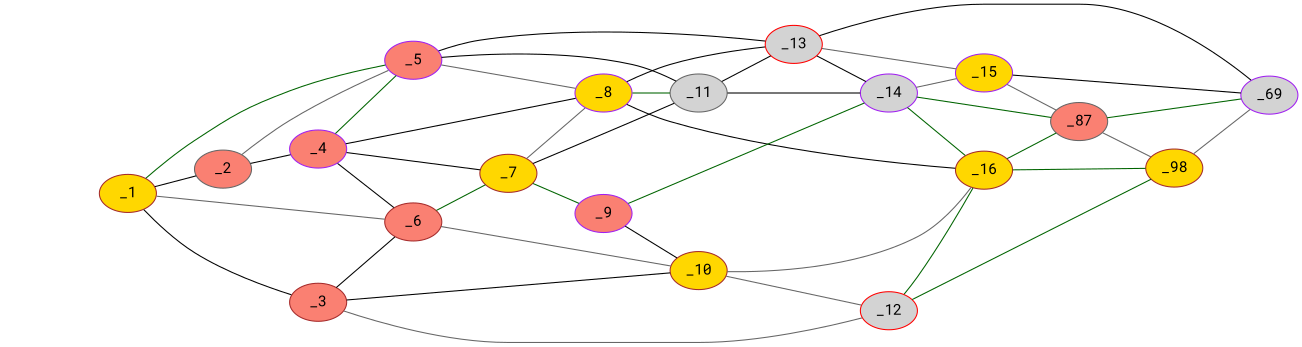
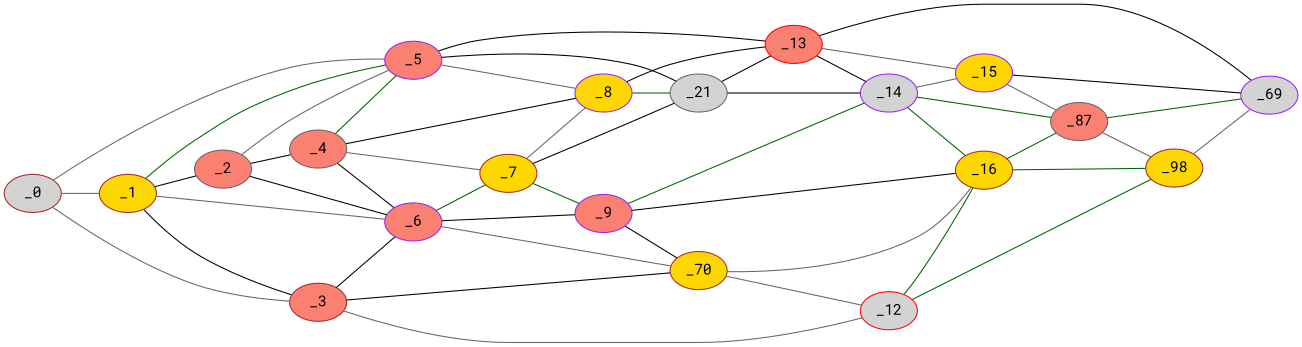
node "_13": fillcolor lightgrey -> salmon
node "_11": label "_11" -> "_21"
edge "_8" -- "_16": now "_9" -- "_16"
node "_4": color purple -> gray40
edge "_4" -- "_7": color black -> gray40
node "_0": added
edge "_2" -- "_6": added
edge "_9" -- "_6": added
node "_6": color brown -> purple
node "_10": label "_10" -> "_70"
